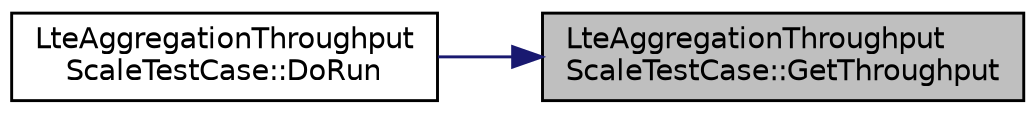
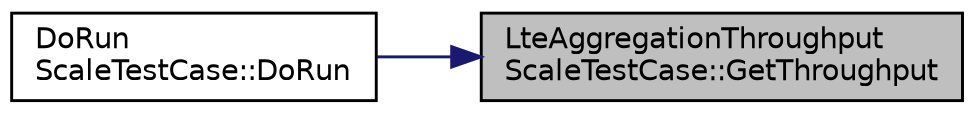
node "LteAggregationThroughput ScaleTestCase::DoRun": label "LteAggregationThroughput ScaleTestCase::DoRun" -> "DoRun ScaleTestCase::DoRun"
